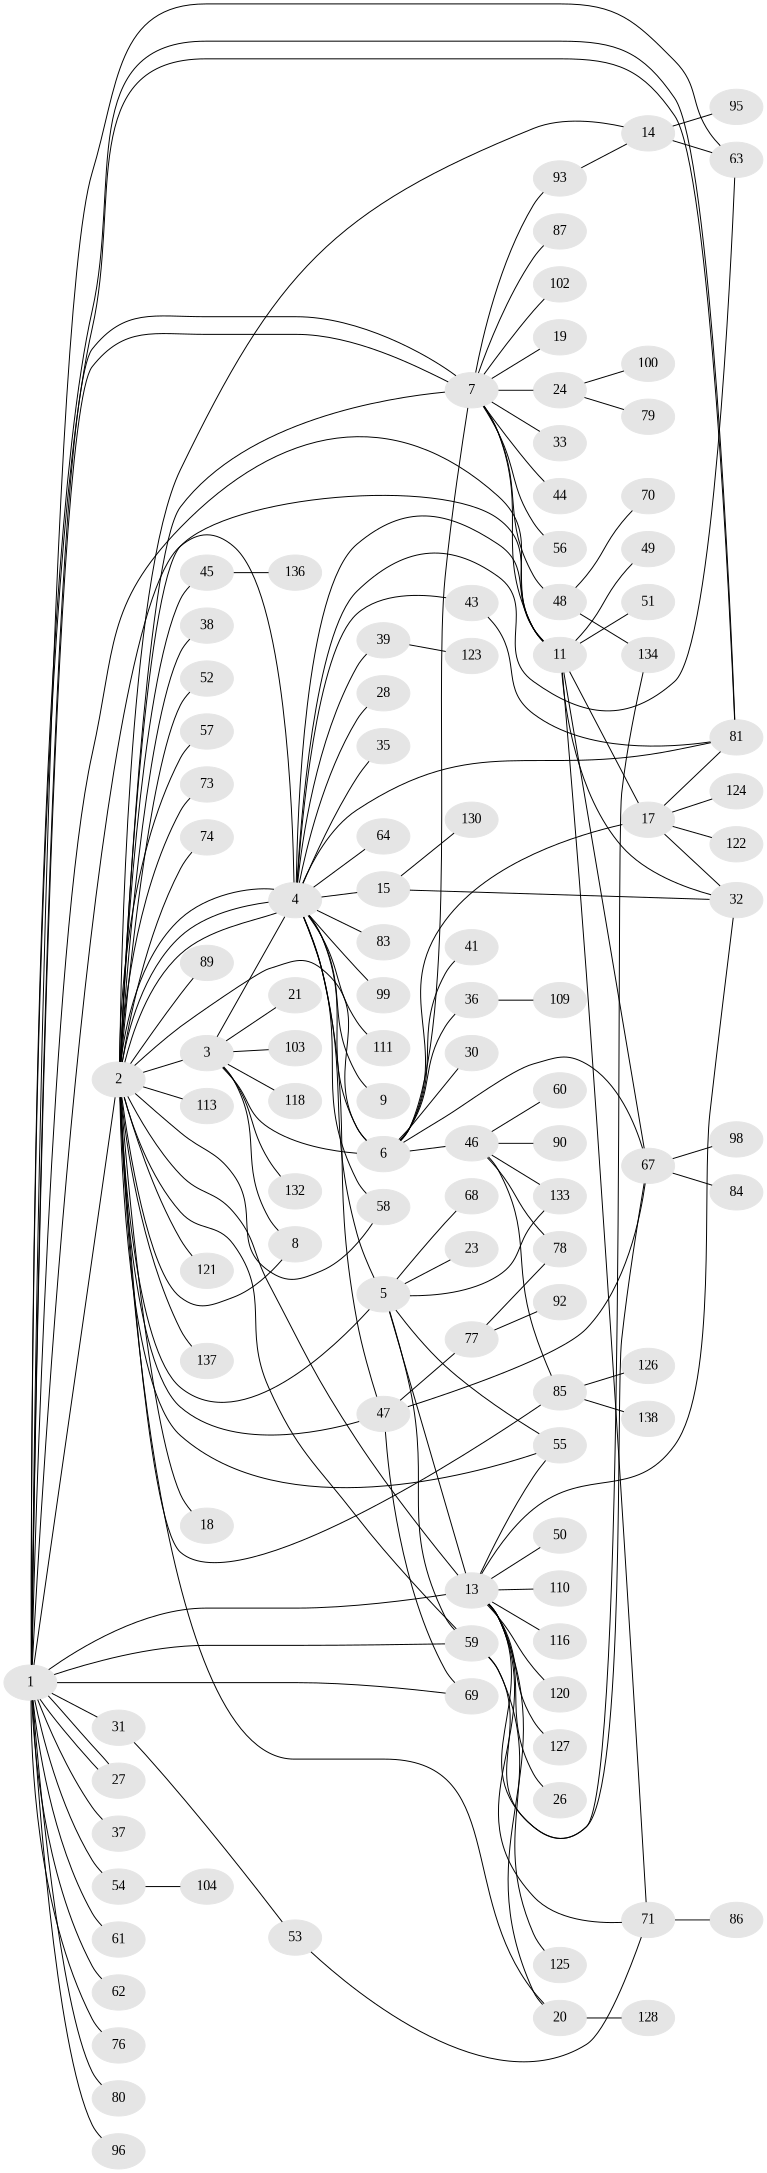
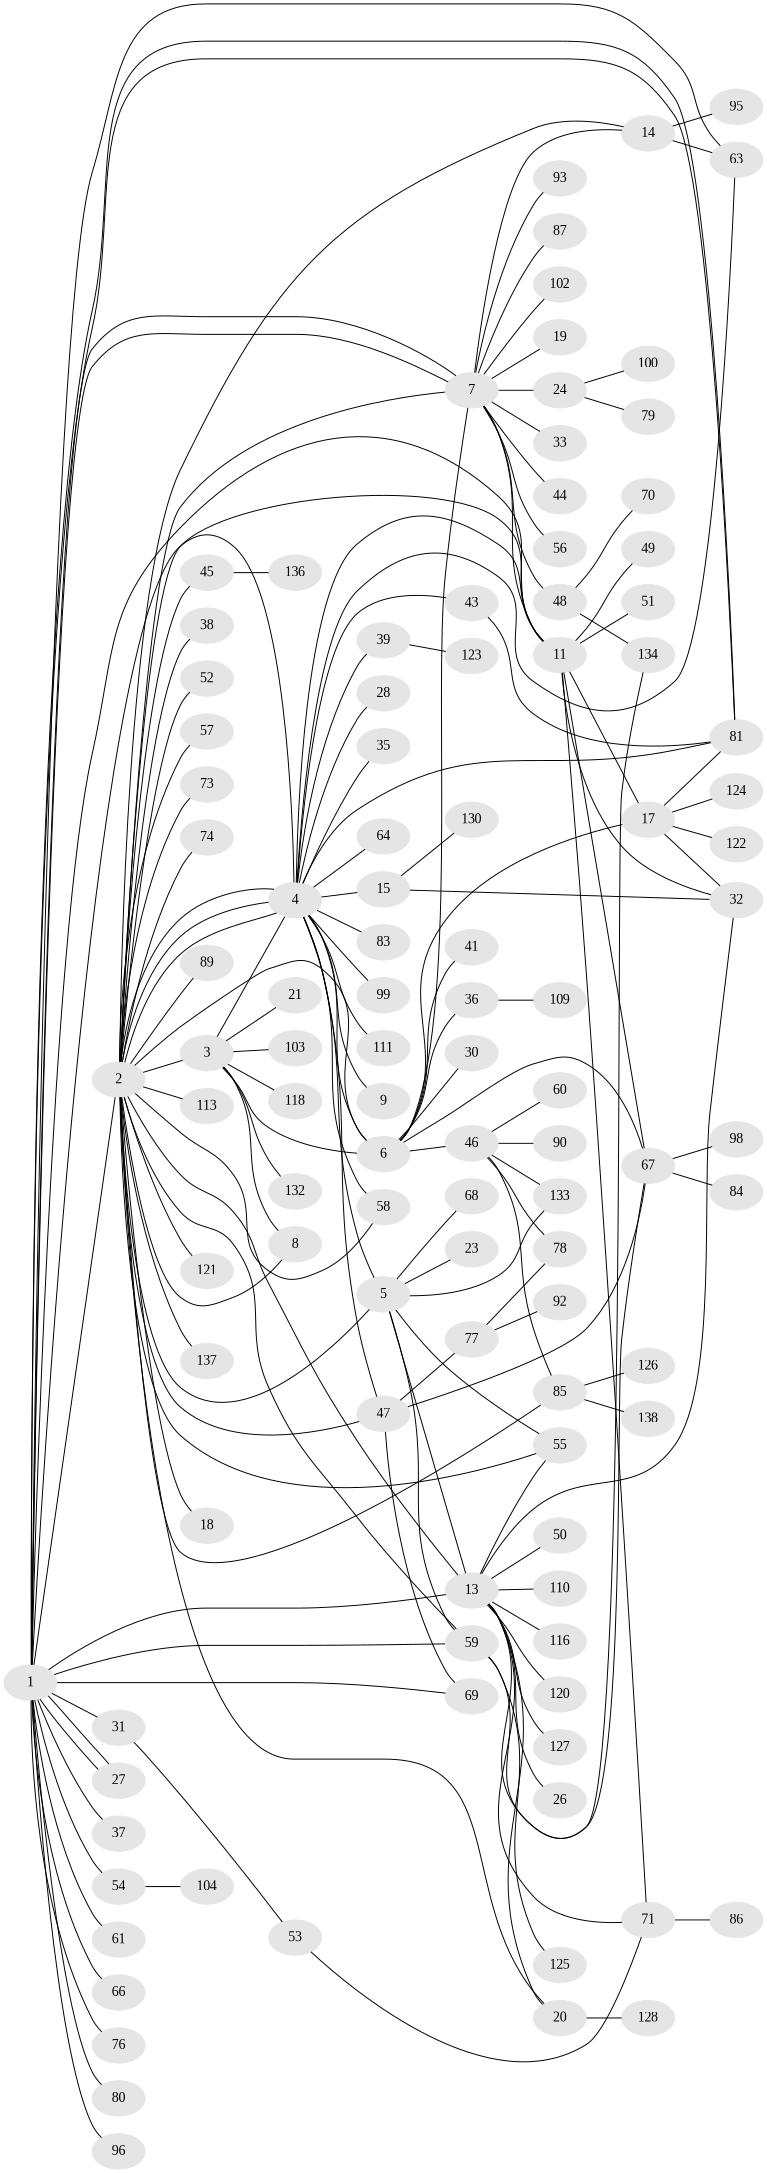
edge "14" -- "93": now "14" -- "7"
node "62": label "62" -> "66"
